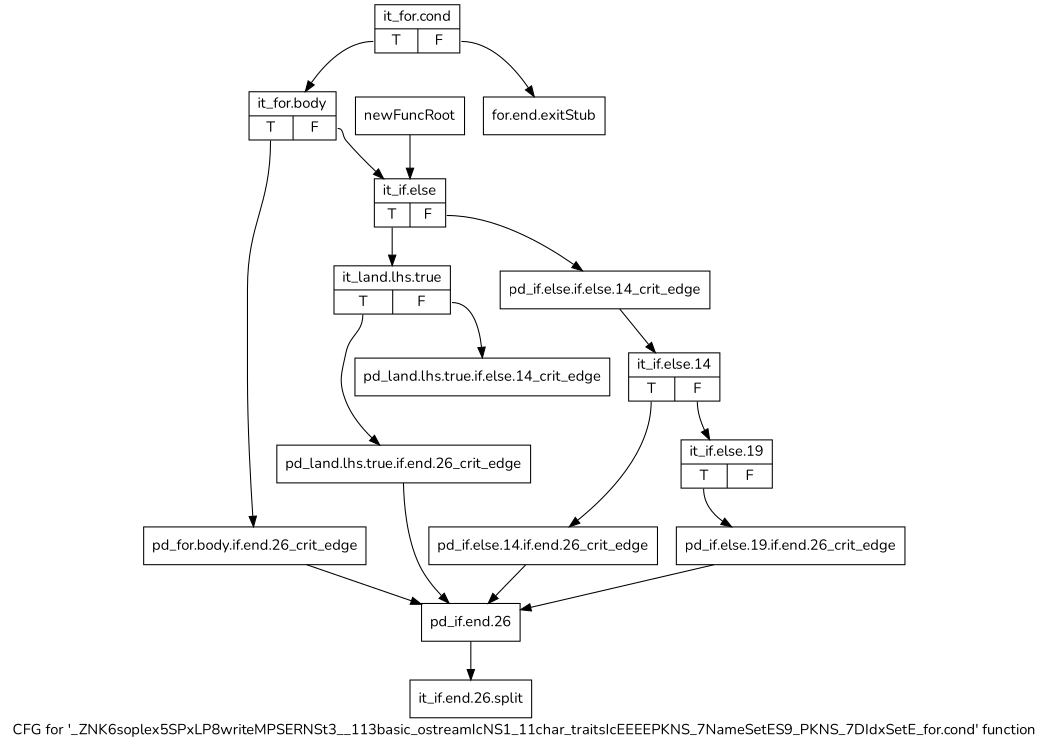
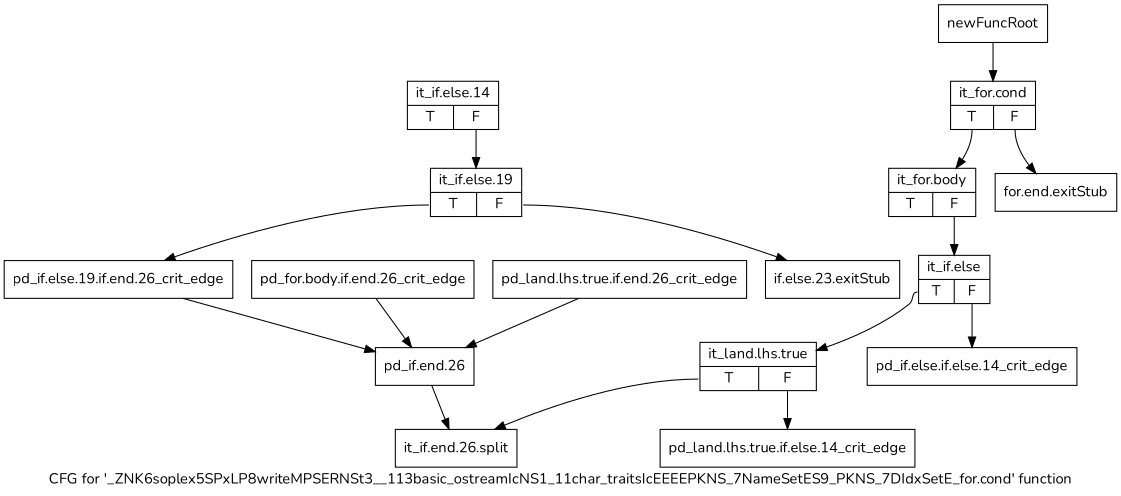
edge "newFuncRoot" -> "it_if.else": now "newFuncRoot" -> "it_for.cond"
node "if.else.23.exitStub": added
edge "it_for.body" -> "pd_for.body.if.end.26_crit_edge": removed
edge "pd_if.else.if.else.14_crit_edge" -> "it_if.else.14": removed
edge "it_land.lhs.true" -> "pd_land.lhs.true.if.end.26_crit_edge": now "it_land.lhs.true" -> "it_if.end.26.split"
node "pd_if.else.14.if.end.26_crit_edge": removed
